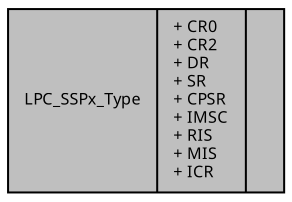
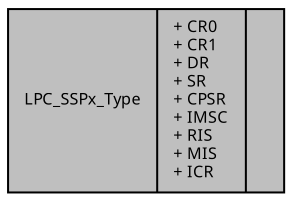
node "LPC_SSPx_Type": text "+ CR2" -> "+ CR1"
